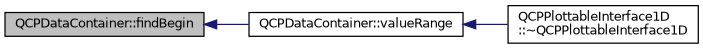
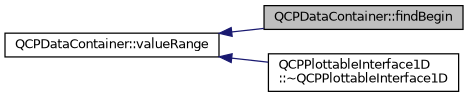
edge "QCPDataContainer::valueRange" -> "QCPDataContainer::findBegin": reversed
